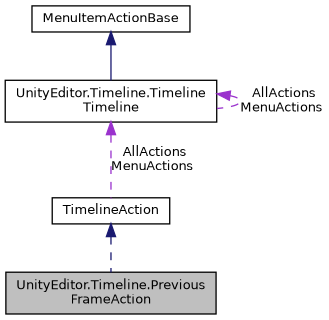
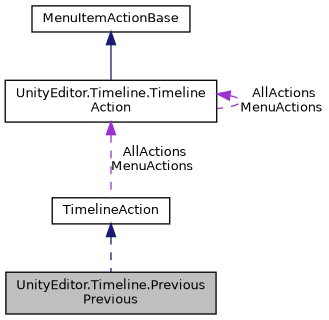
node "UnityEditor.Timeline.Timeline Timeline": label "UnityEditor.Timeline.Timeline Timeline" -> "UnityEditor.Timeline.Timeline Action"
node "UnityEditor.Timeline.Previous FrameAction": label "UnityEditor.Timeline.Previous FrameAction" -> "UnityEditor.Timeline.Previous Previous"
